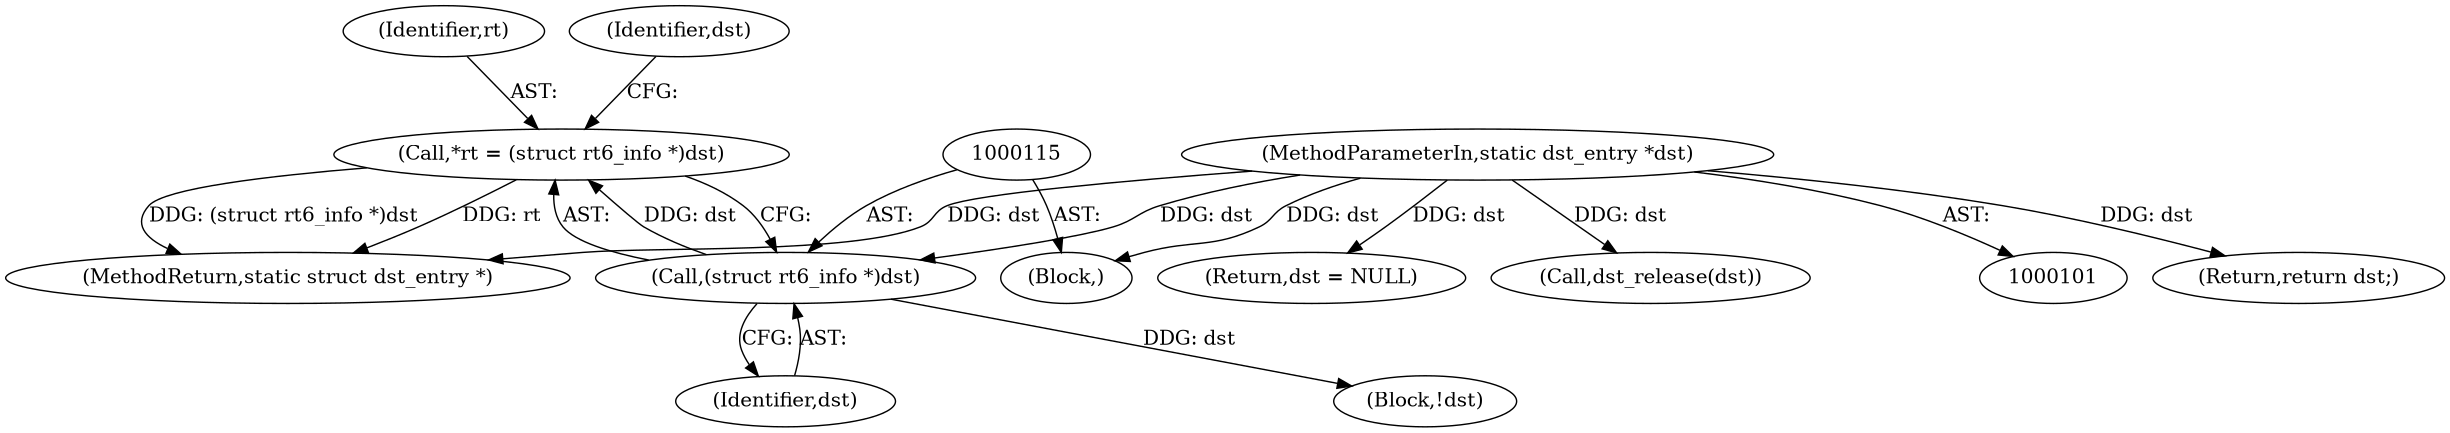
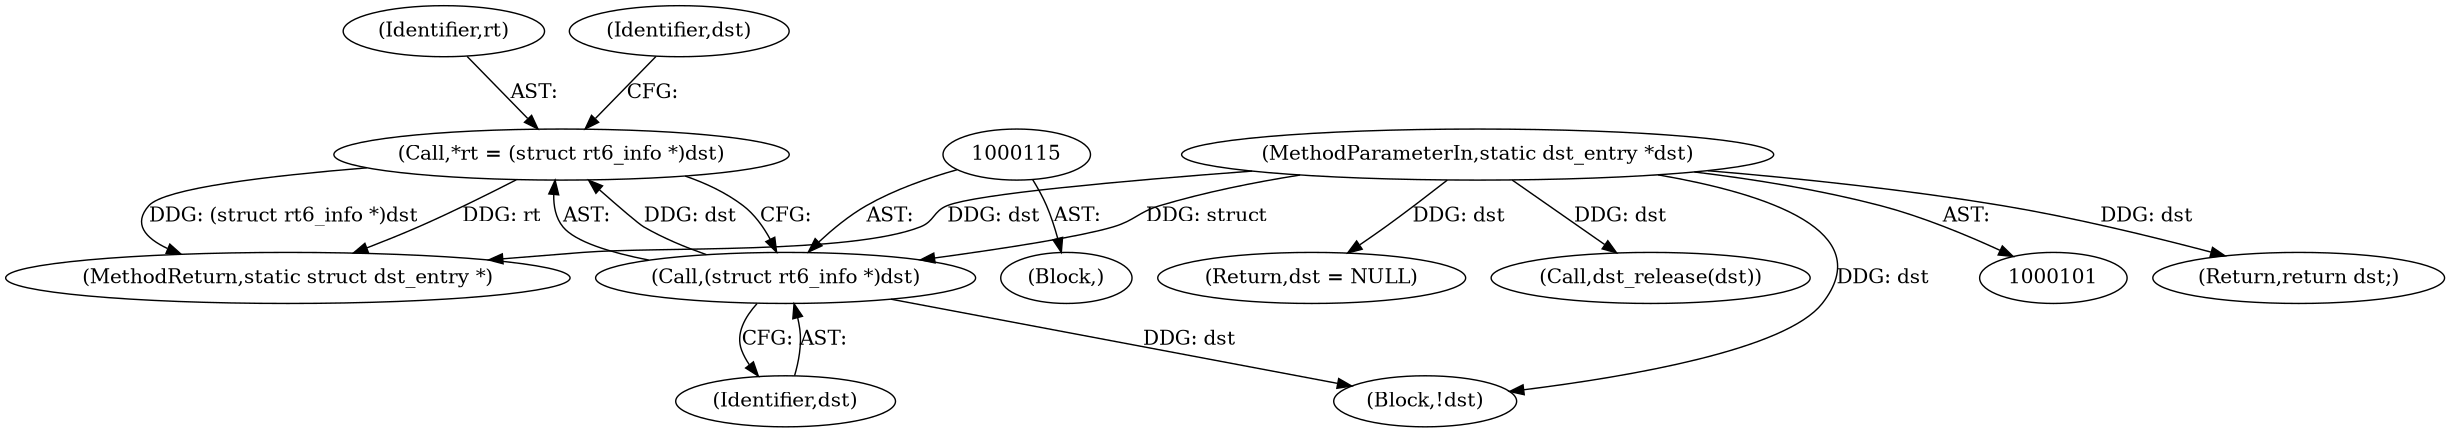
edge "(MethodParameterIn,static dst_entry *dst)" -> "(Call,(struct rt6_info *)dst)": label "DDG: dst" -> "DDG: struct"
edge "(MethodParameterIn,static dst_entry *dst)" -> "(Block,)": now "(MethodParameterIn,static dst_entry *dst)" -> "(Block,!dst)"
